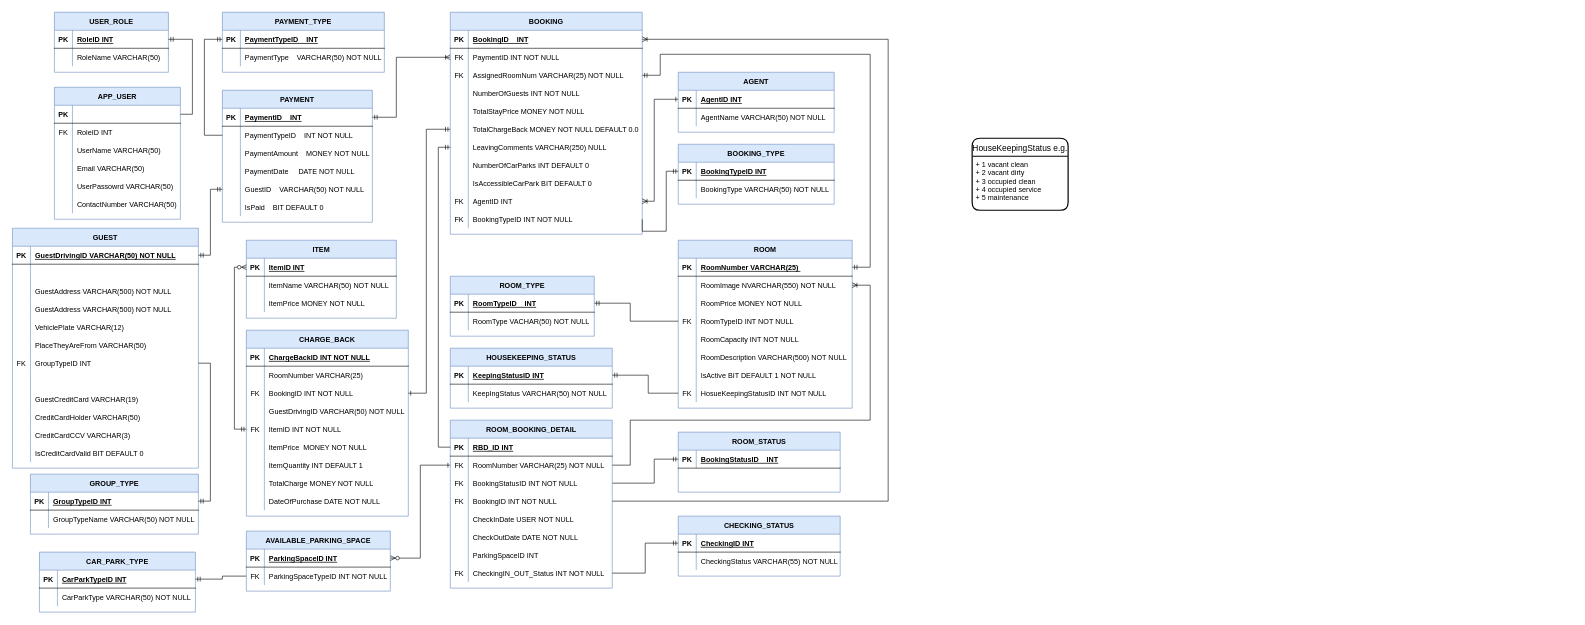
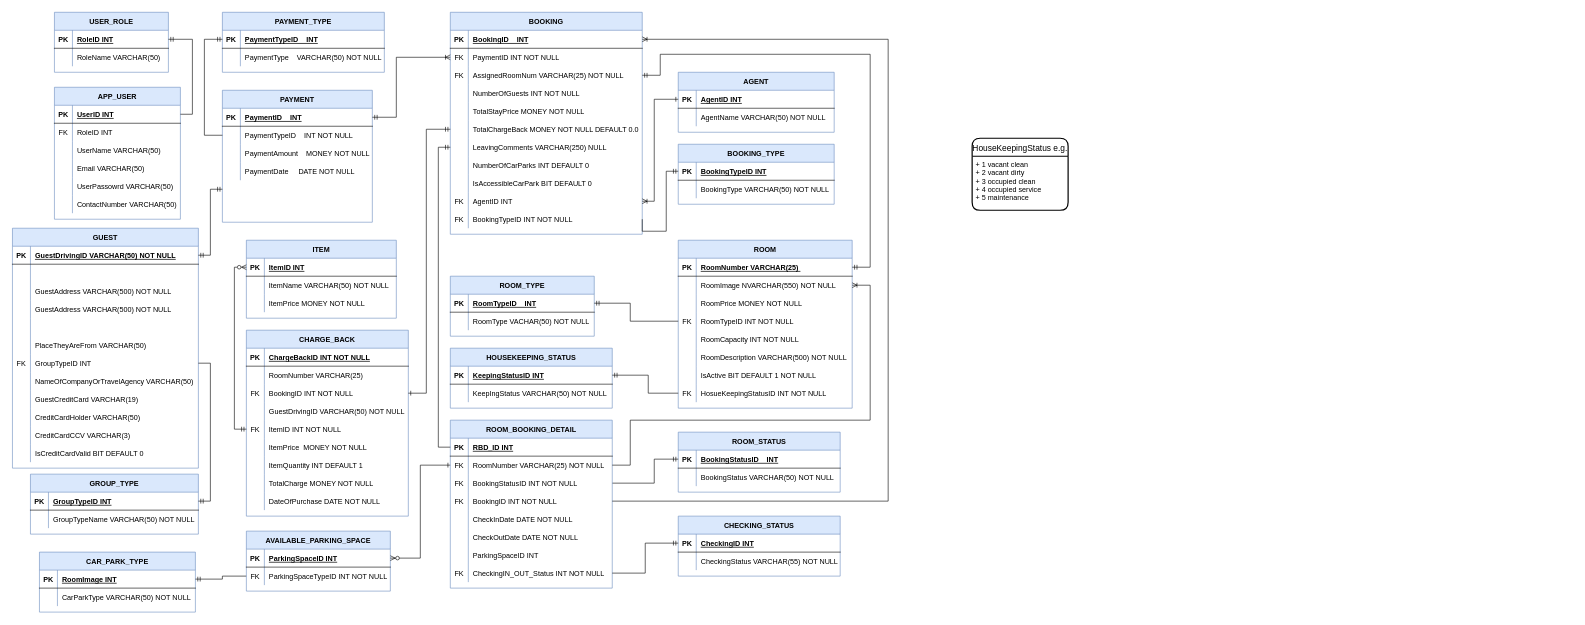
node "UserID INT": added
node "GuestID VARCHAR(50) NOT NULL": removed
node "IsPaid BIT DEFAULT 0": removed
node "VehiclePlate VARCHAR(12)": removed
node "NameOfCompanyOrTravelAgency VARCHAR(50)": added
node "BookingStatus VARCHAR(50) NOT NULL": added
node "CheckInDate USER NOT NULL": label "CheckInDate USER NOT NULL" -> "CheckInDate DATE NOT NULL"
node "CarParkTypeID INT": label "CarParkTypeID INT" -> "RoomImage INT"
